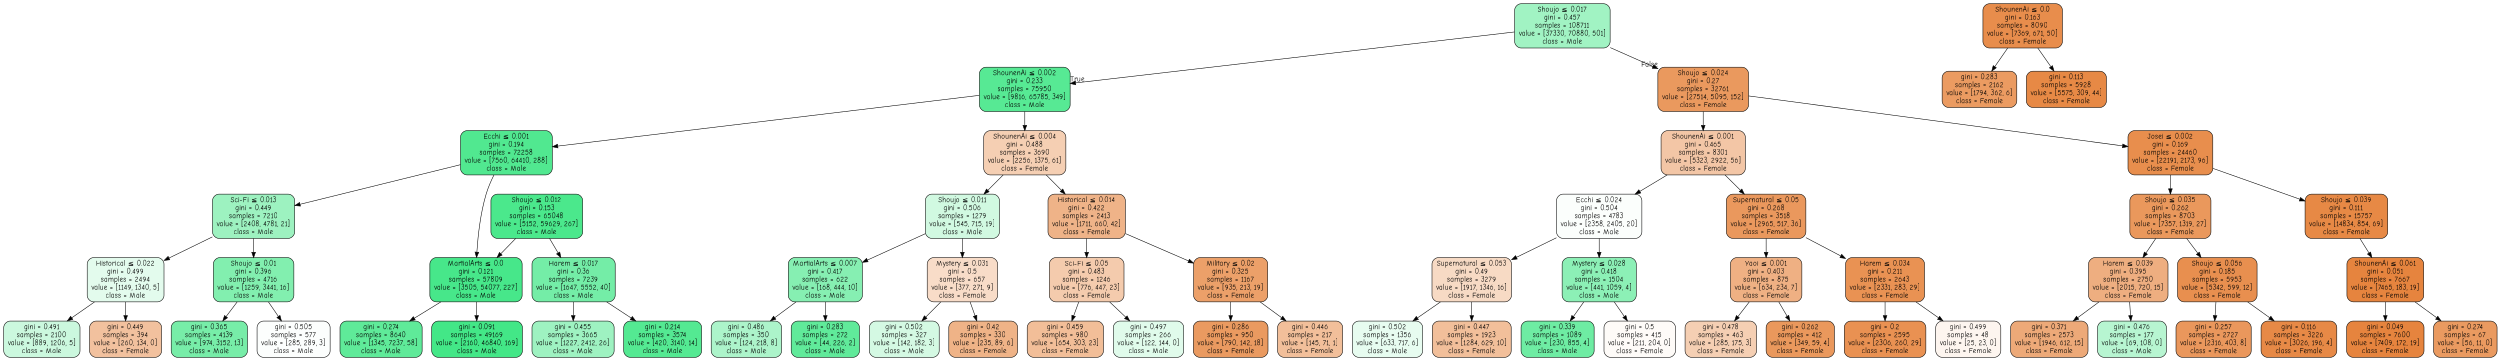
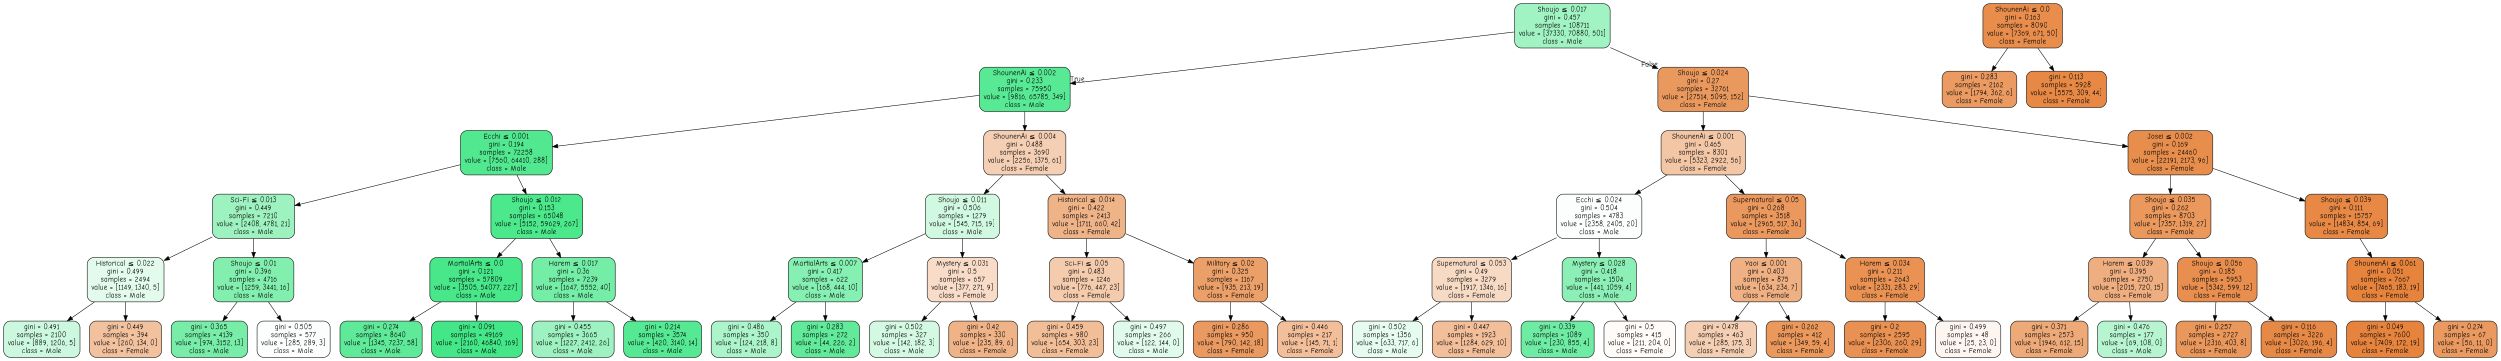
edge "Ecchi ≤ 0.001" -> "MartialArts ≤ 0.0": now "Ecchi ≤ 0.001" -> "Shoujo ≤ 0.012"
